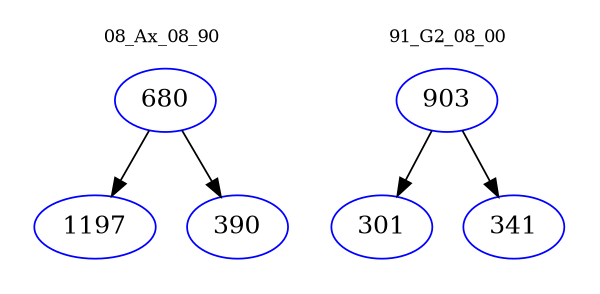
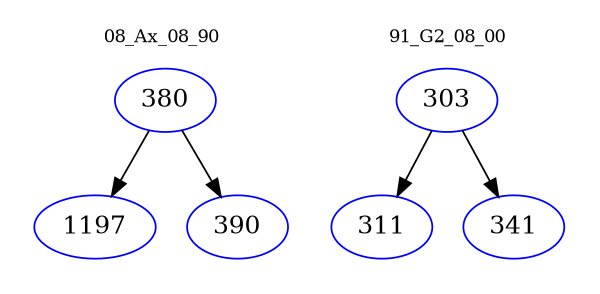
node "680": label "680" -> "380"
node "903": label "903" -> "303"
node "301": label "301" -> "311"
